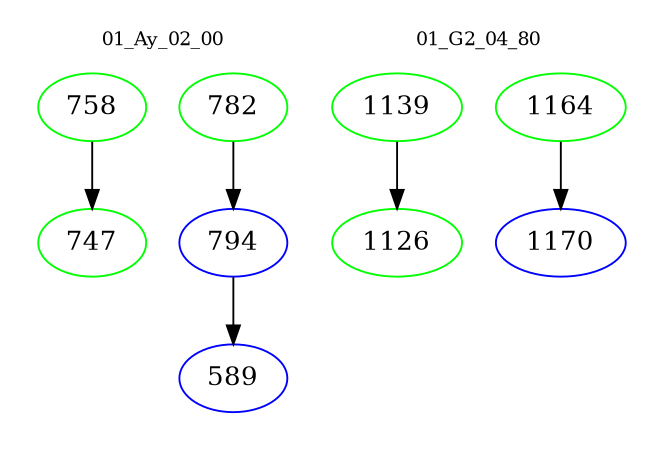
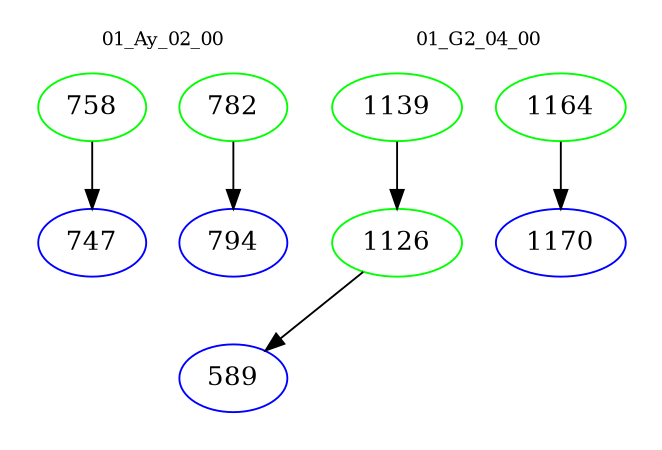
cluster "01_G2_04_80": label "01_G2_04_80" -> "01_G2_04_00"
node "747": color green -> blue
edge "794" -> "589": now "1126" -> "589"
